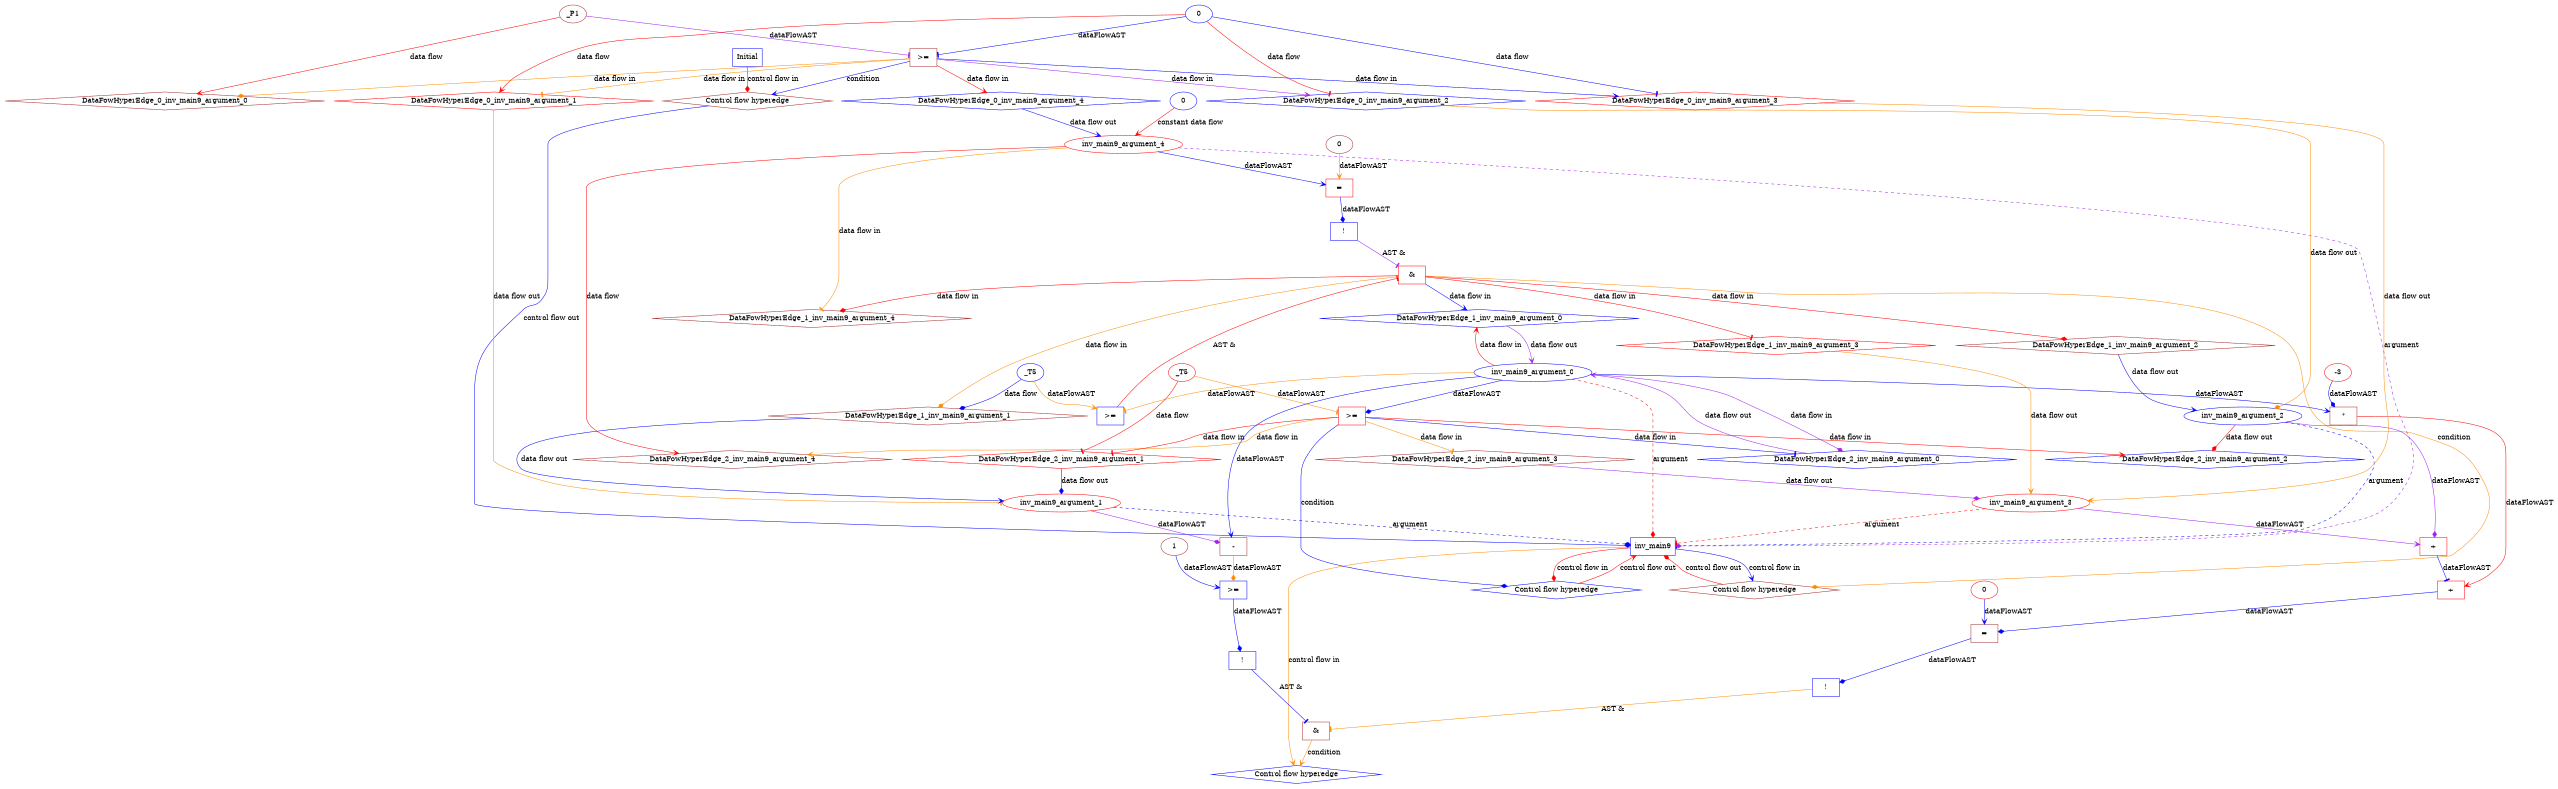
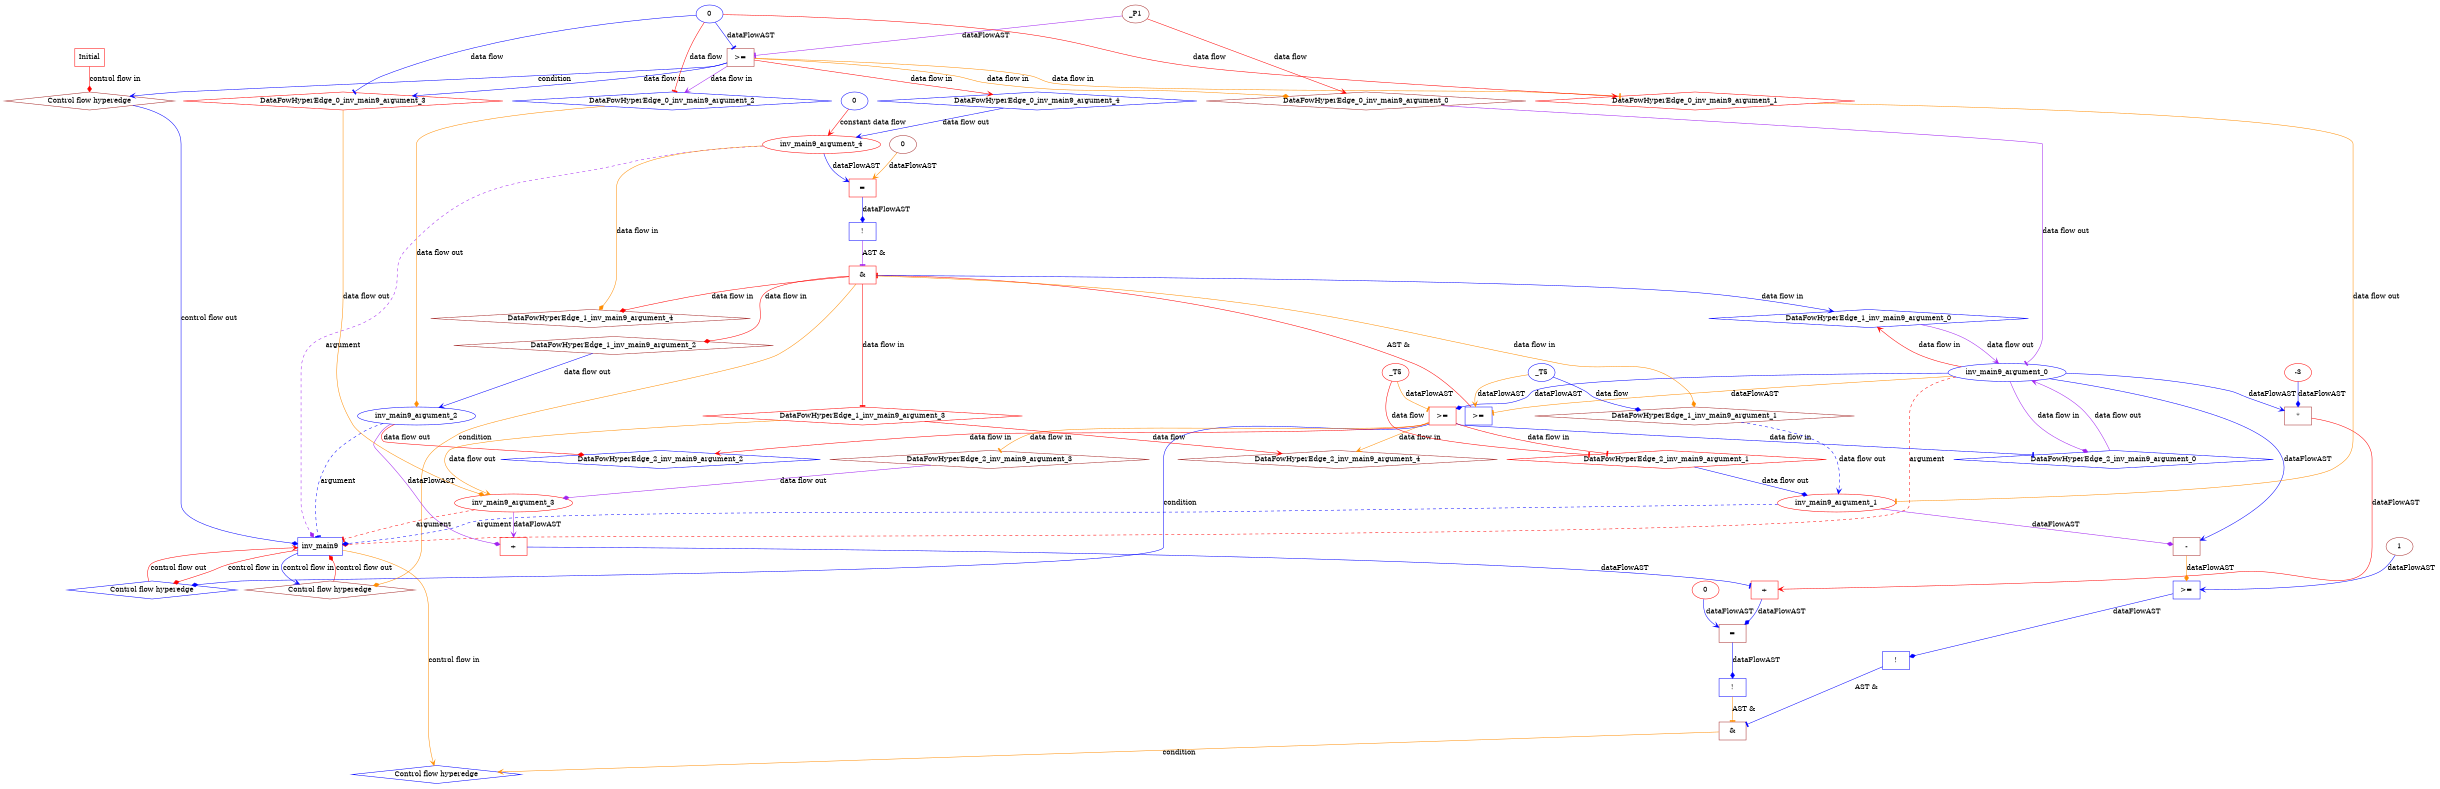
node "Initial": color blue -> red
edge "DataFowHyperEdge_0_inv_main9_argument_0" -> "inv_main9_argument_0": added, label "data flow out"
edge "DataFowHyperEdge_0_inv_main9_argument_3" -> "inv_main9_argument_3": arrowhead vee -> diamond
edge "inv_main9_argument_4" -> "DataFowHyperEdge_1_inv_main9_argument_4": arrowhead tee -> diamond
edge "inv_main9_argument_4" -> "DataFowHyperEdge_2_inv_main9_argument_4": now "DataFowHyperEdge_1_inv_main9_argument_3" -> "DataFowHyperEdge_2_inv_main9_argument_4"
edge "DataFowHyperEdge_1_inv_main9_argument_1" -> "inv_main9_argument_1": style solid -> dashed
